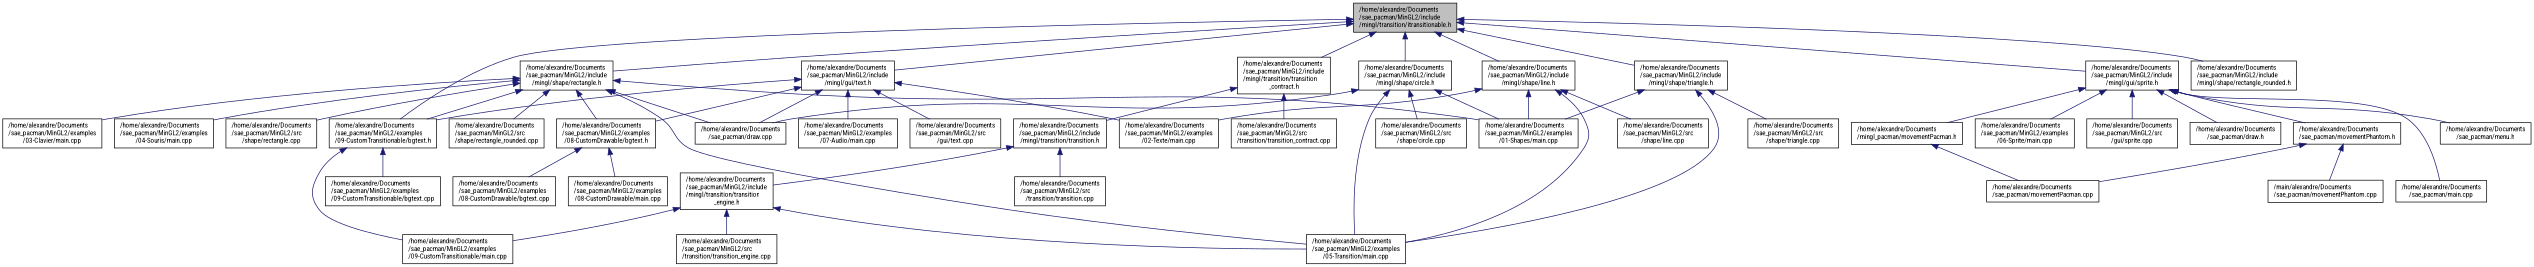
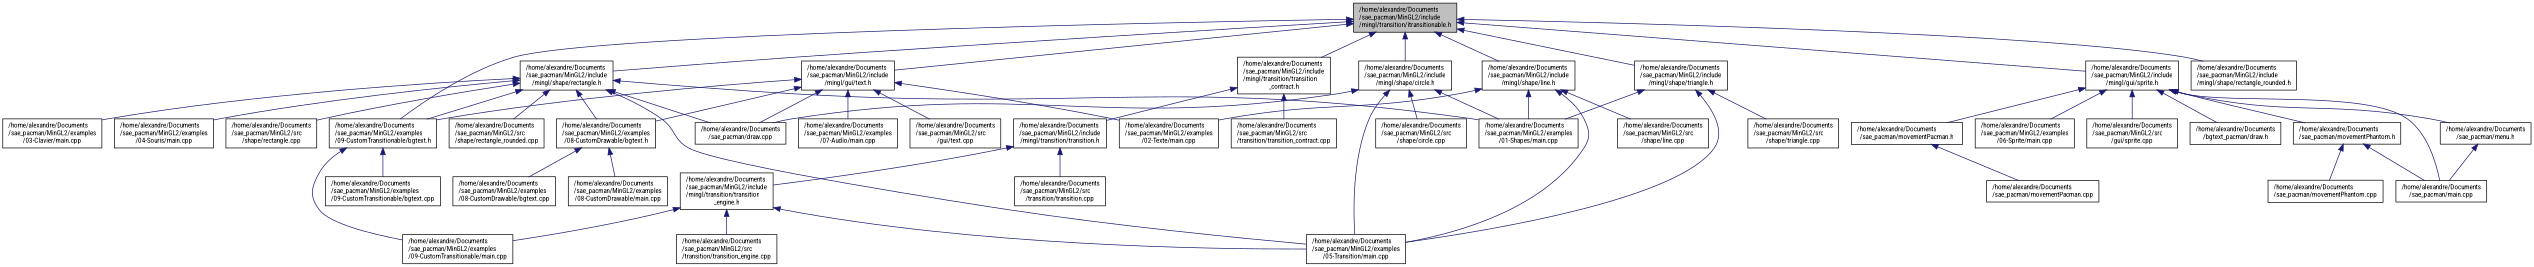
node "/home/alexandre/Documents /mingl_pacman/movementPacman.h": label "/home/alexandre/Documents /mingl_pacman/movementPacman.h" -> "/home/alexandre/Documents /sae_pacman/movementPacman.h"
node "/home/alexandre/Documents /sae_pacman/draw.h": label "/home/alexandre/Documents /sae_pacman/draw.h" -> "/home/alexandre/Documents /bgtext_pacman/draw.h"
edge "/home/alexandre/Documents /sae_pacman/movementPacman.cpp" -> "/home/alexandre/Documents /sae_pacman/movementPhantom.h": now "/home/alexandre/Documents /sae_pacman/main.cpp" -> "/home/alexandre/Documents /sae_pacman/movementPhantom.h"
edge "/home/alexandre/Documents /sae_pacman/main.cpp" -> "/home/alexandre/Documents /sae_pacman/menu.h": added
node "/main/alexandre/Documents /sae_pacman/movementPhantom.cpp": label "/main/alexandre/Documents /sae_pacman/movementPhantom.cpp" -> "/home/alexandre/Documents /sae_pacman/movementPhantom.cpp"
